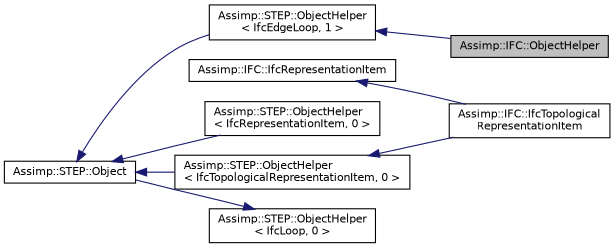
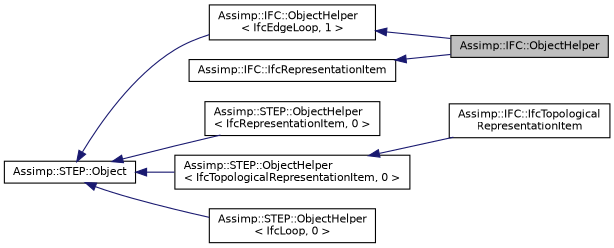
node "Assimp::STEP::ObjectHelper < IfcEdgeLoop, 1 >": label "Assimp::STEP::ObjectHelper < IfcEdgeLoop, 1 >" -> "Assimp::IFC::ObjectHelper < IfcEdgeLoop, 1 >"
edge "Assimp::IFC::IfcTopological RepresentationItem" -> "Assimp::IFC::IfcRepresentationItem": now "Assimp::IFC::ObjectHelper" -> "Assimp::IFC::IfcRepresentationItem"
edge "Assimp::STEP::Object" -> "Assimp::STEP::ObjectHelper < IfcLoop, 0 >": reversed
